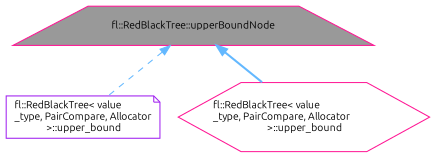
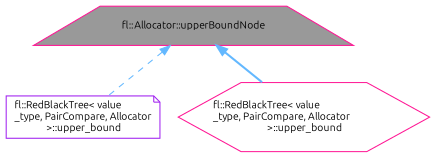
node "fl::RedBlackTree::upperBoundNode": label "fl::RedBlackTree::upperBoundNode" -> "fl::Allocator::upperBoundNode"
